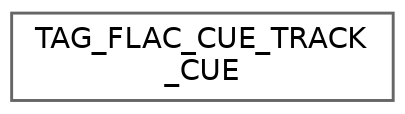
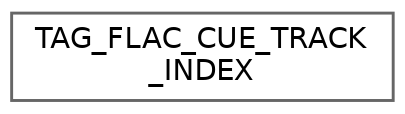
node "TAG_FLAC_CUE_TRACK _CUE": label "TAG_FLAC_CUE_TRACK _CUE" -> "TAG_FLAC_CUE_TRACK _INDEX"
